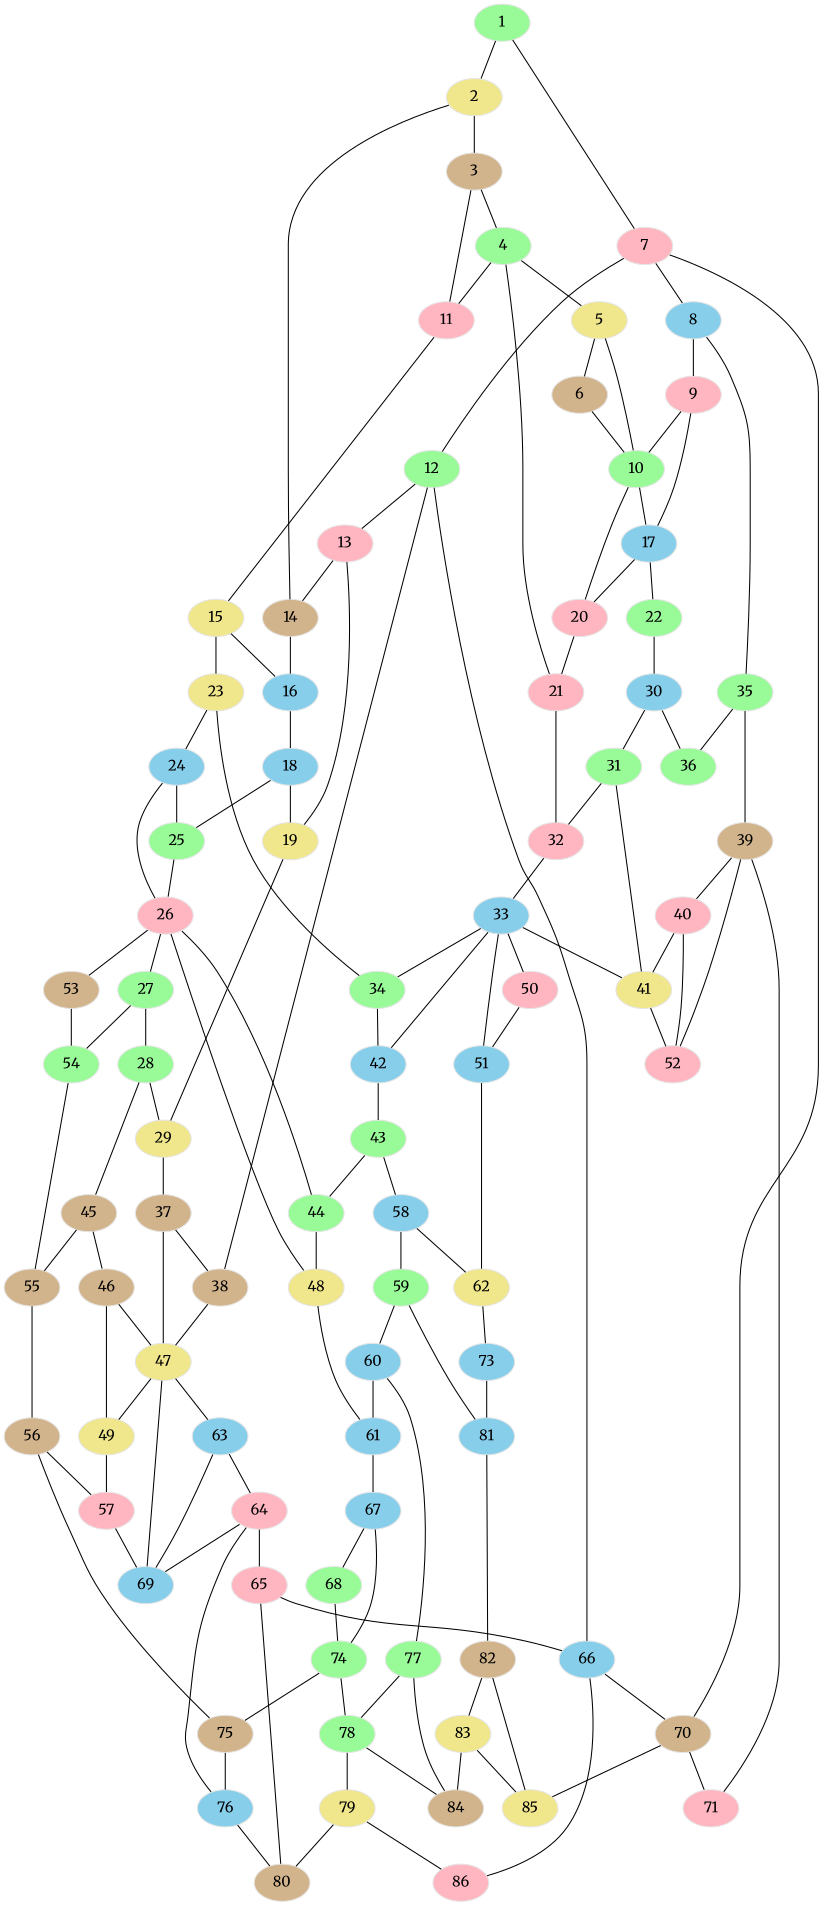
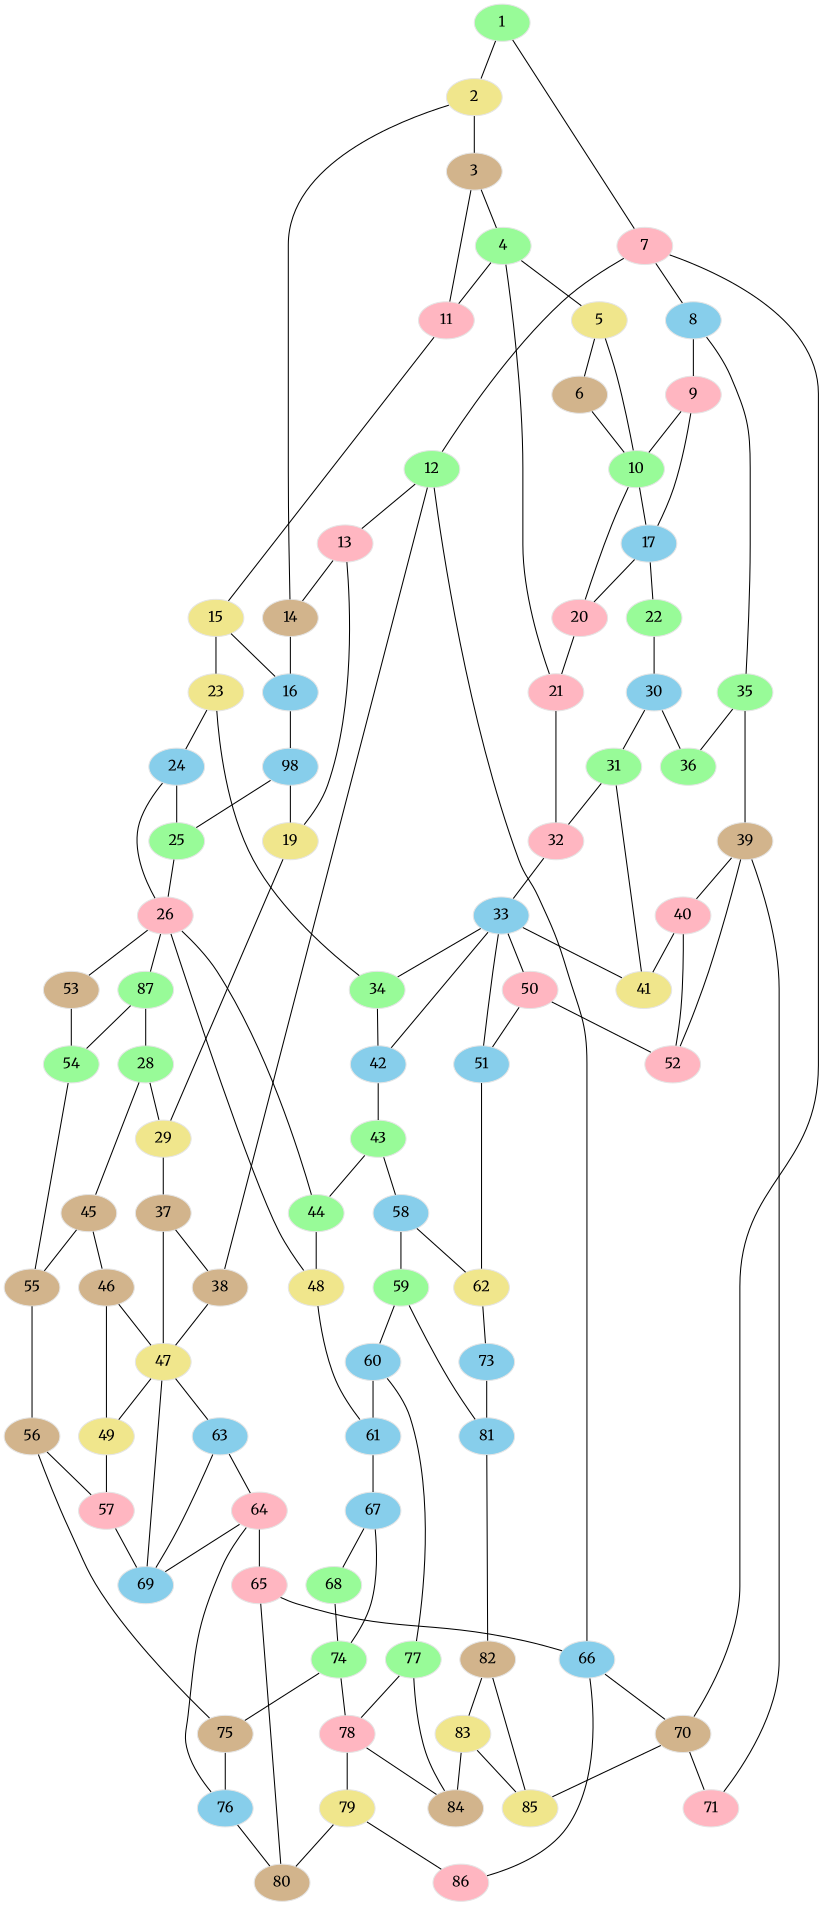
node "18": label "18" -> "98"
node "27": label "27" -> "87"
edge "41" -- "52": now "50" -- "52"
node "78": fillcolor palegreen -> lightpink
